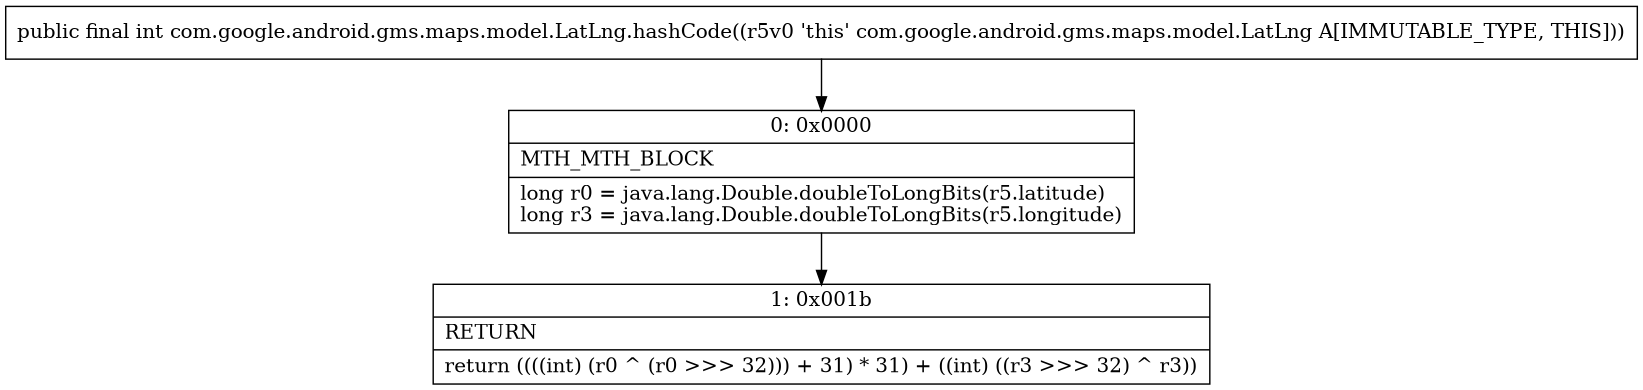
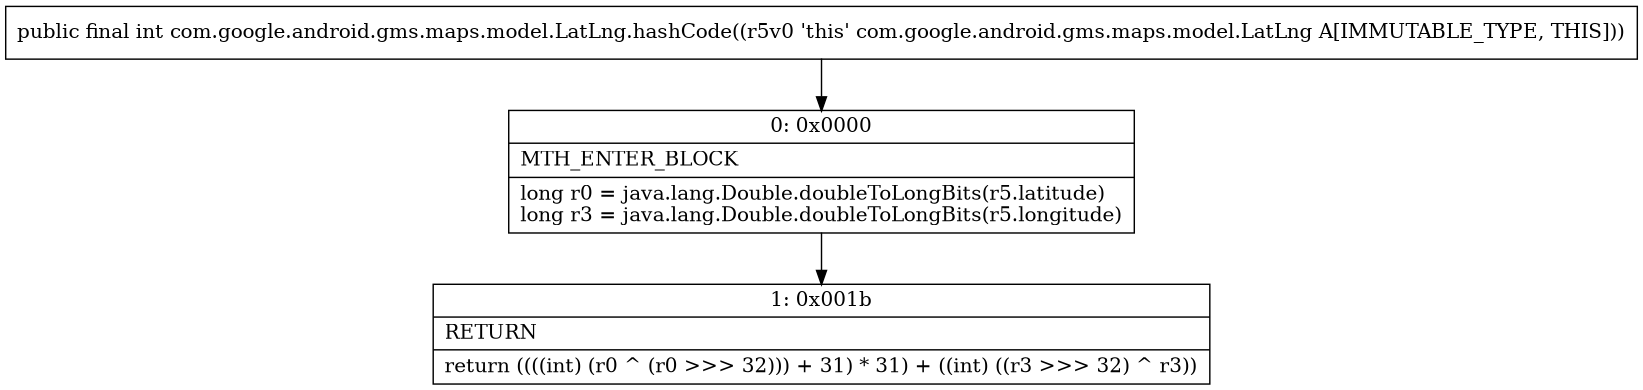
node "0: 0x0000": text "MTH_MTH_BLOCK" -> "MTH_ENTER_BLOCK"
